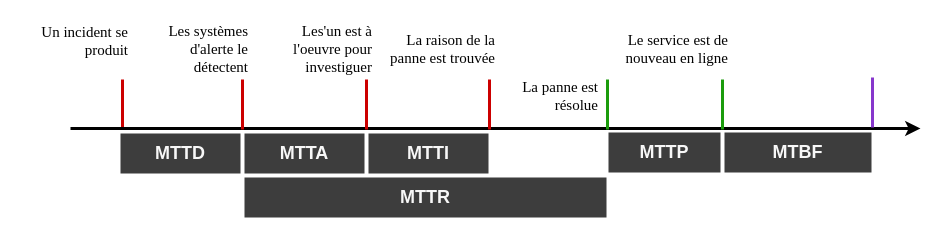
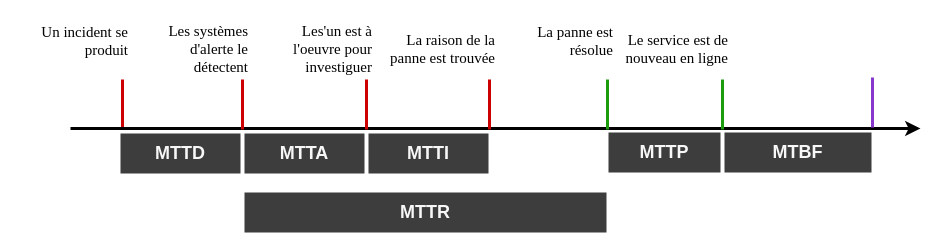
node "La panne est résolue": moved (546, 96) -> (561, 41)
node "MTTR": moved (426, 198) -> (426, 213)
